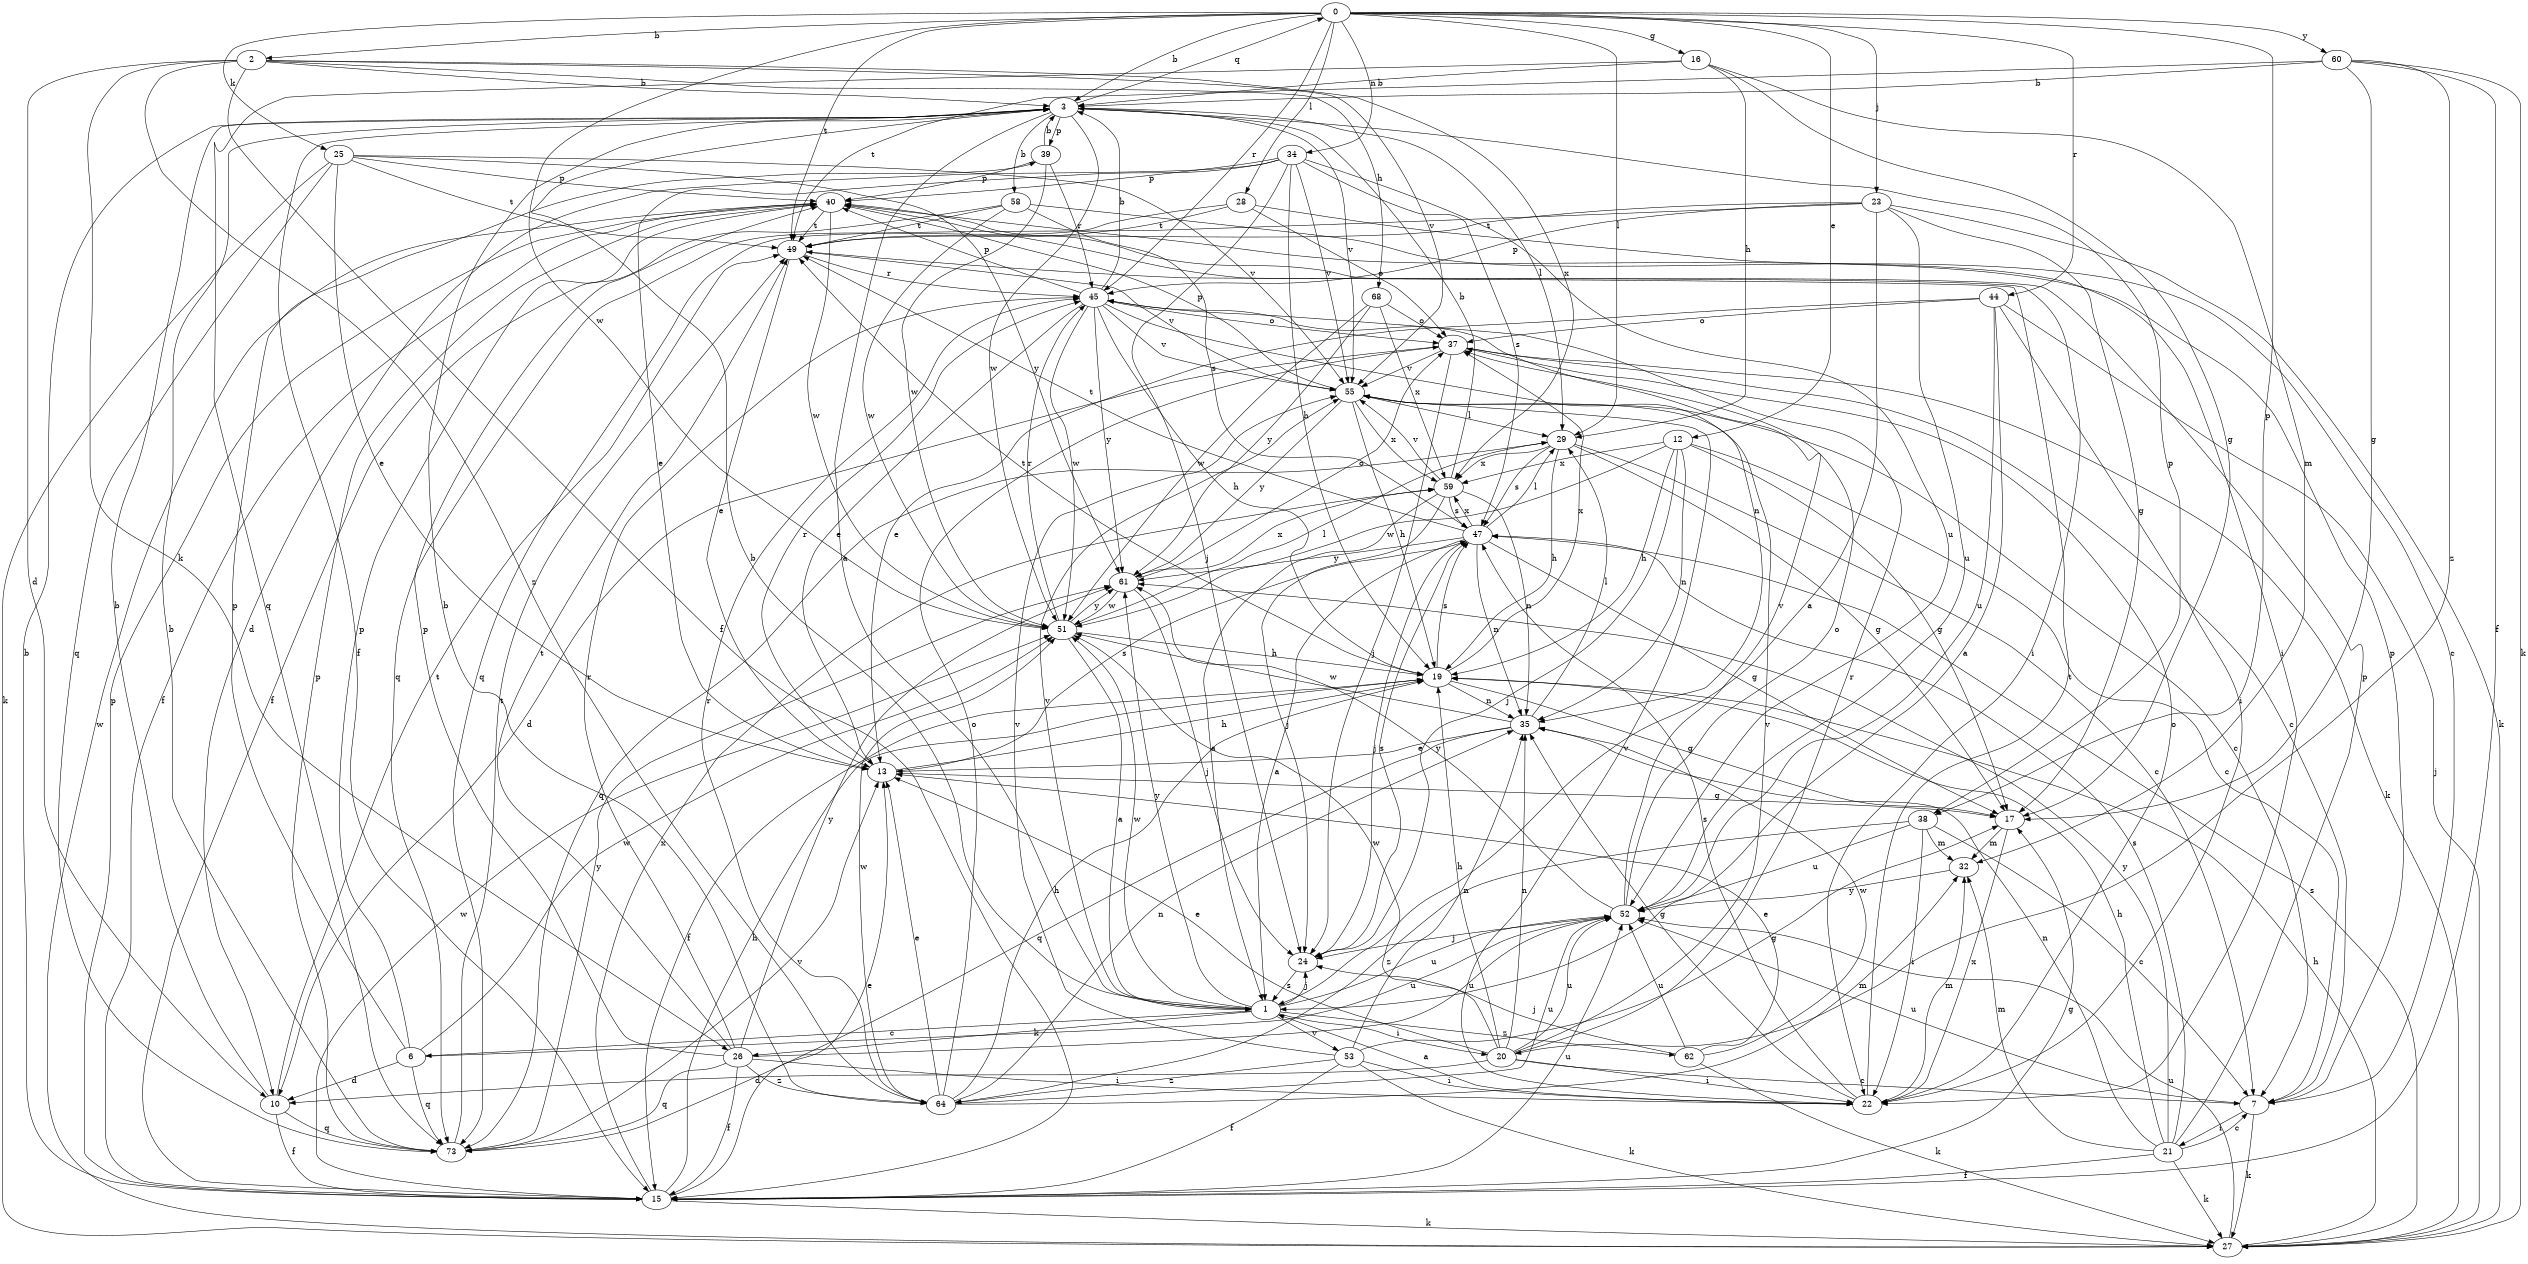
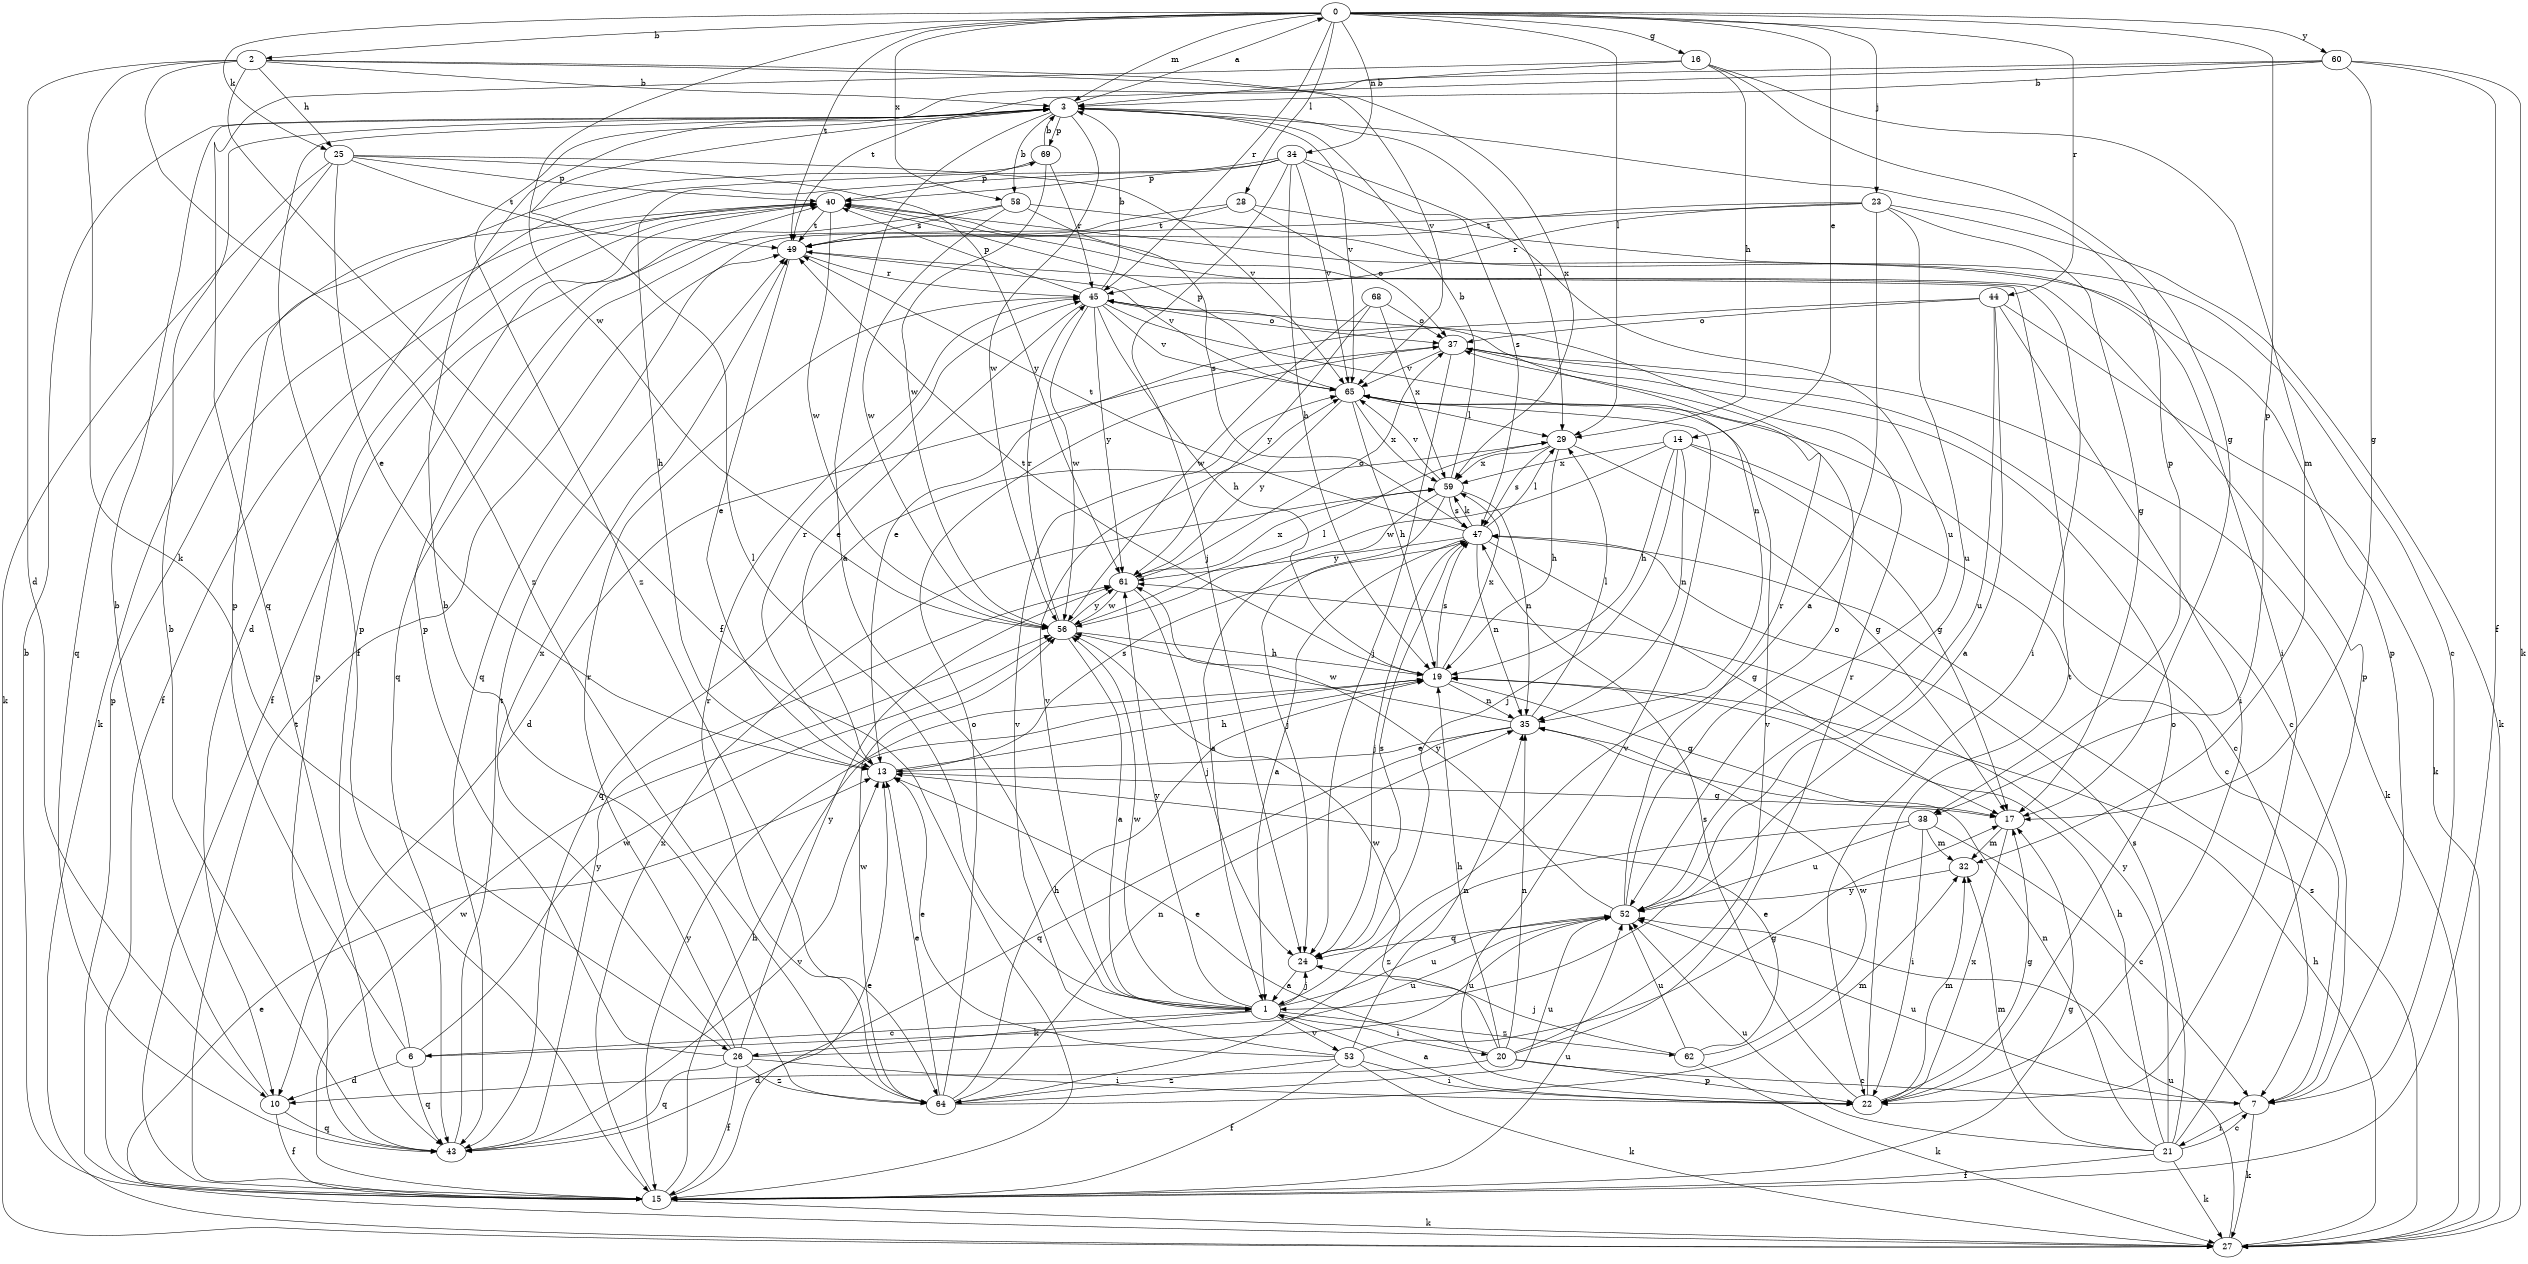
edge "0" -> "58": added, label "x"
edge "0" -> "3": label "b" -> "m"
edge "3" -> "0": label "q" -> "a"
edge "2" -> "68": now "2" -> "25"
node "39": label "39" -> "69"
edge "58" -> "49": label "t" -> "s"
edge "23" -> "45": label "p" -> "r"
node "55": label "55" -> "65"
node "12": label "12" -> "14"
edge "34" -> "13": label "e" -> "h"
edge "47" -> "59": label "x" -> "k"
edge "19" -> "37": now "19" -> "59"
edge "1" -> "3": label "b" -> "l"
edge "52" -> "45": label "v" -> "r"
node "51": label "51" -> "56"
edge "10" -> "49": now "15" -> "49"
edge "29" -> "7": removed, label "c"
edge "26" -> "49": label "t" -> "x"
edge "40" -> "27": label "w" -> "k"
edge "60" -> "20": now "60" -> "64"
edge "44" -> "27": label "j" -> "k"
edge "19" -> "15": label "f" -> "y"
edge "52" -> "24": label "j" -> "q"
edge "22" -> "35": now "22" -> "17"
edge "24" -> "1": label "s" -> "a"
edge "20" -> "52": now "21" -> "52"
edge "53" -> "13": added, label "e"
edge "20" -> "22": label "i" -> "p"
node "73": label "73" -> "43"
edge "27" -> "13": added, label "e"
